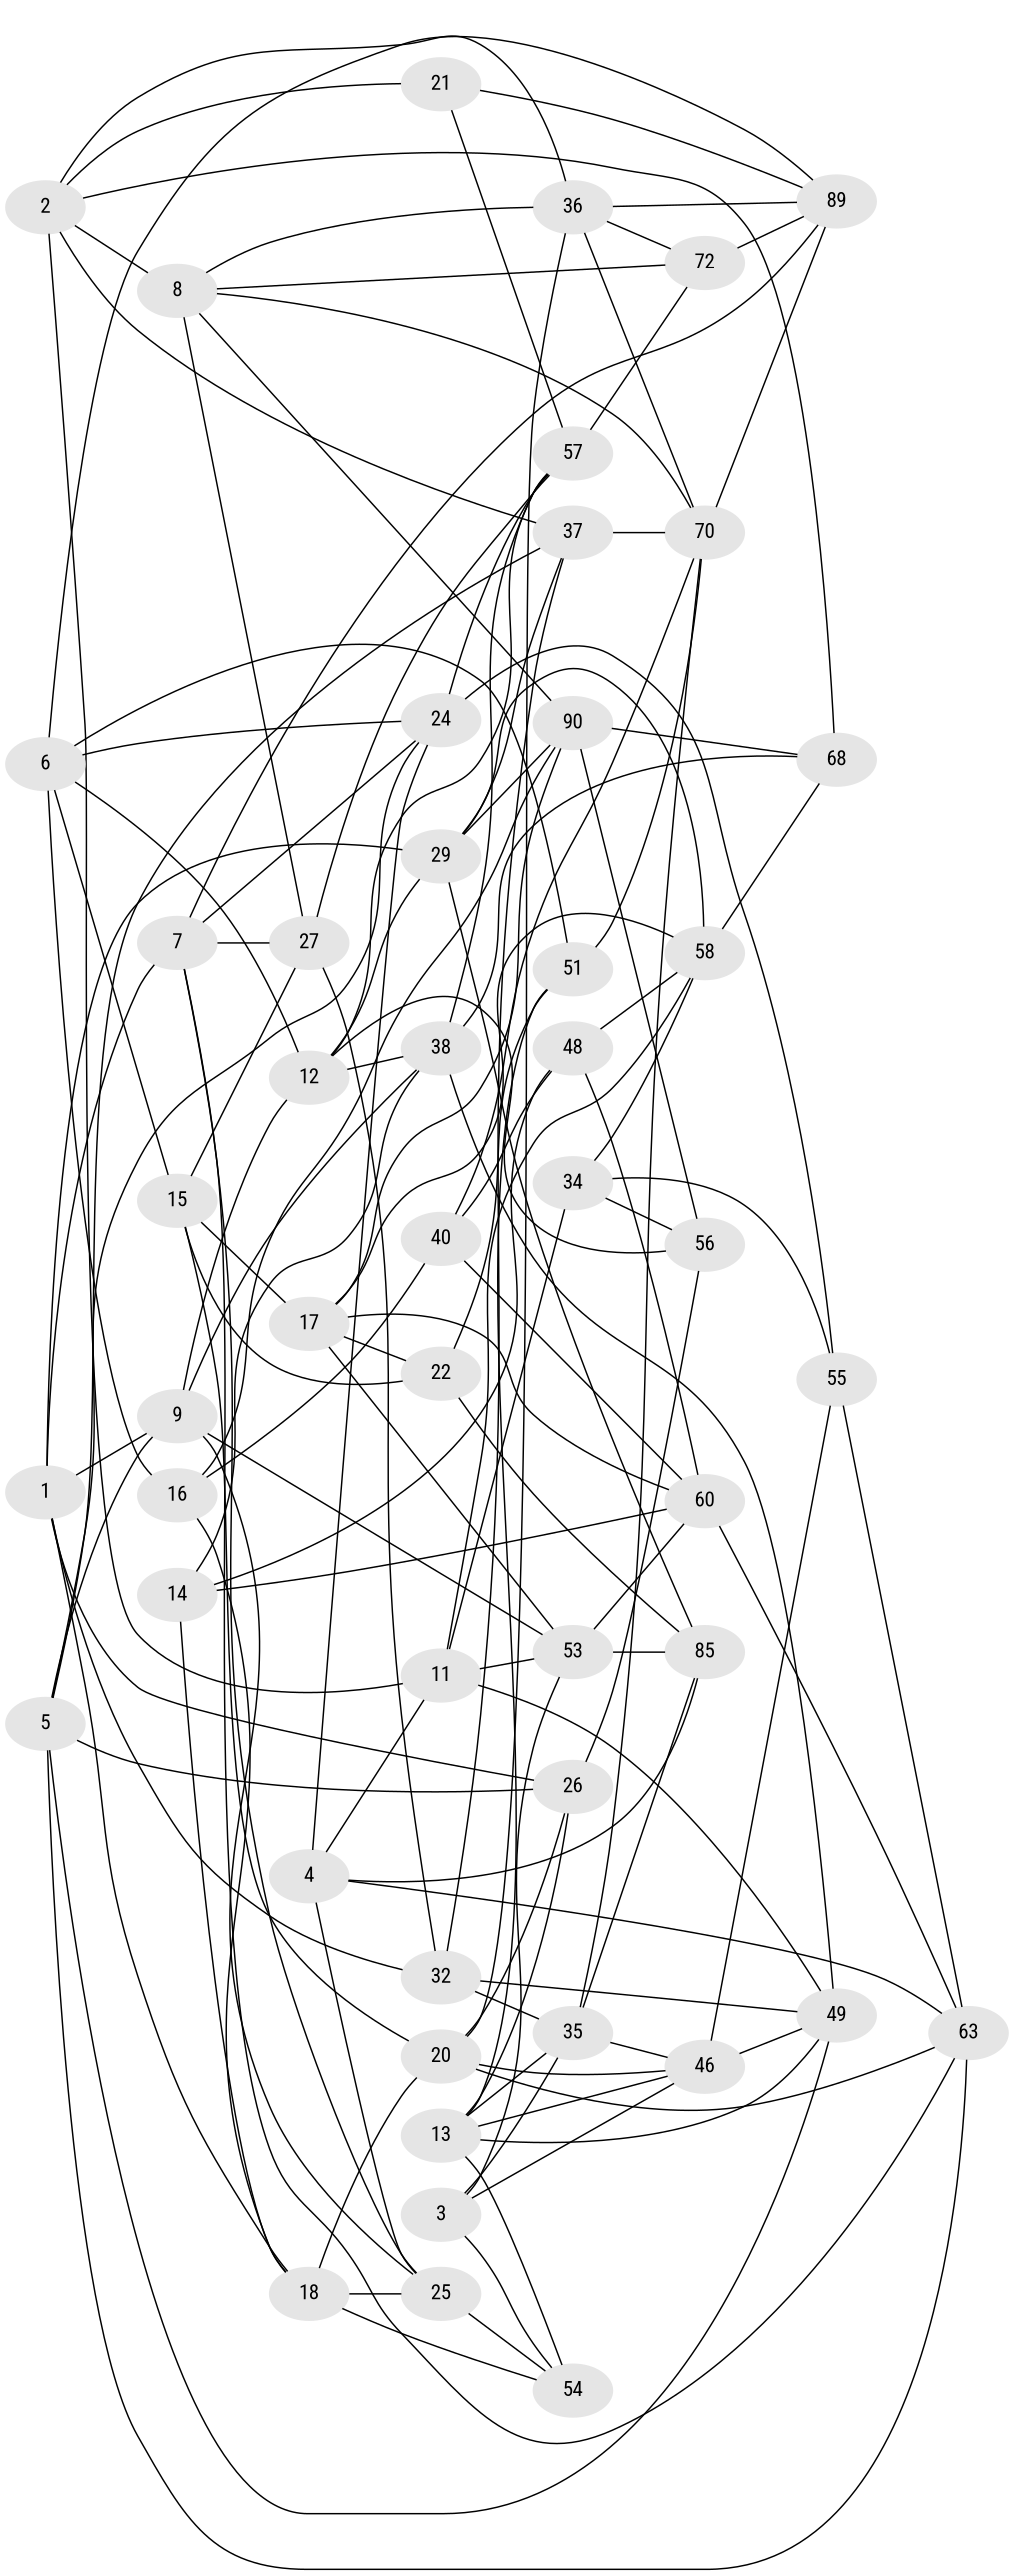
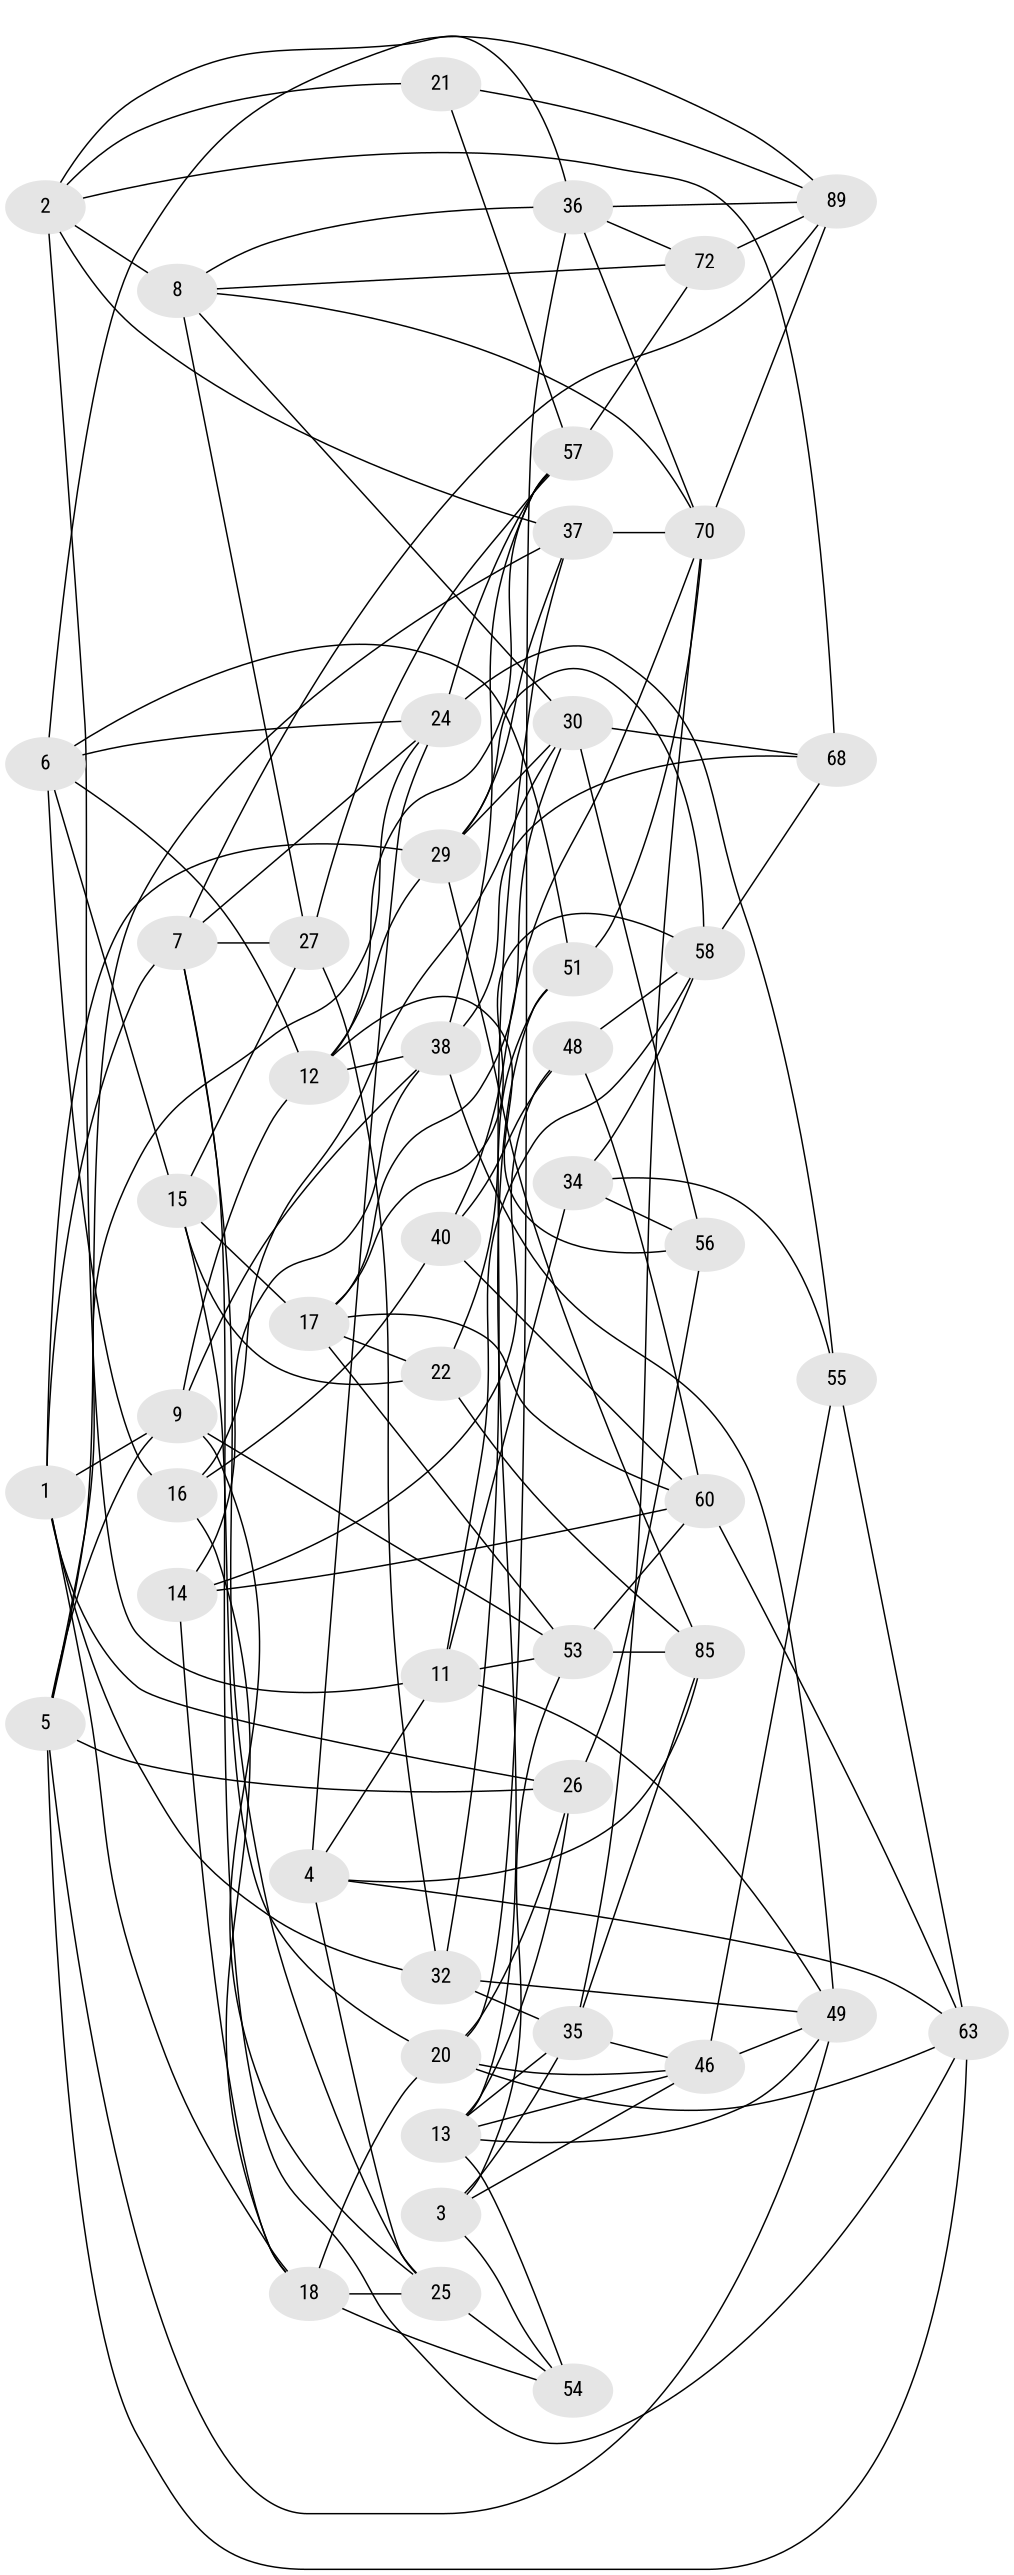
node "90": label "90" -> "30"
